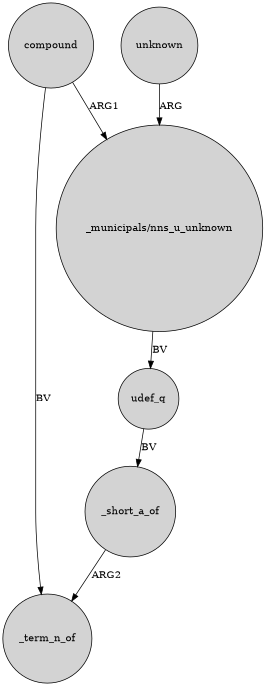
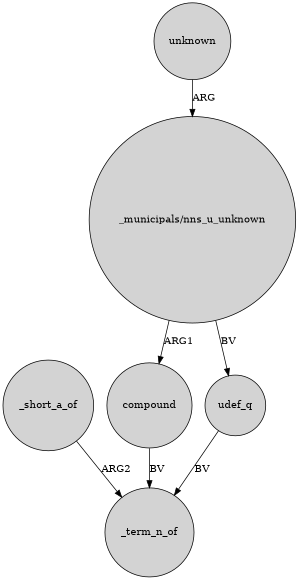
edge "compound" -> "_municipals/nns_u_unknown": reversed
edge "udef_q" -> "_short_a_of": now "udef_q" -> "_term_n_of"
